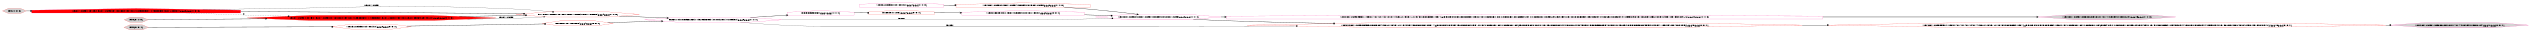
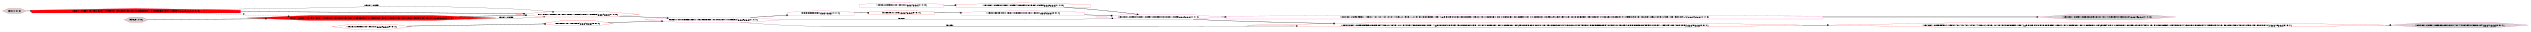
node "setUp['0', '0', '1']": removed
